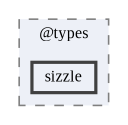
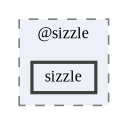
cluster "@types": label "@types" -> "@sizzle"
